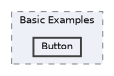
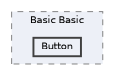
cluster "Basic Examples": label "Basic Examples" -> "Basic Basic"
